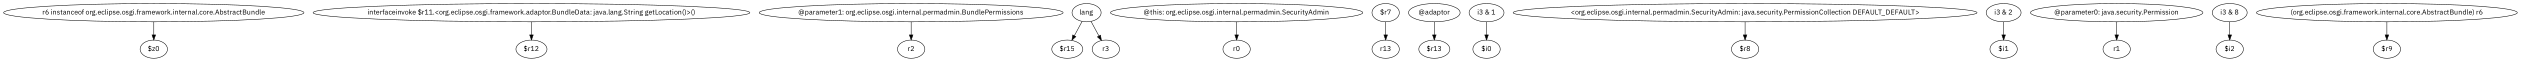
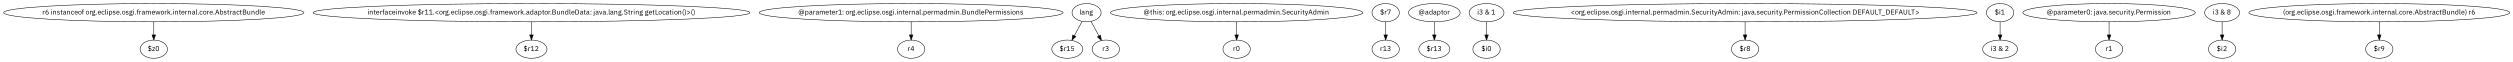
edge "i3 & 2" -> "$i1": reversed
node "r2": label "r2" -> "r4"
